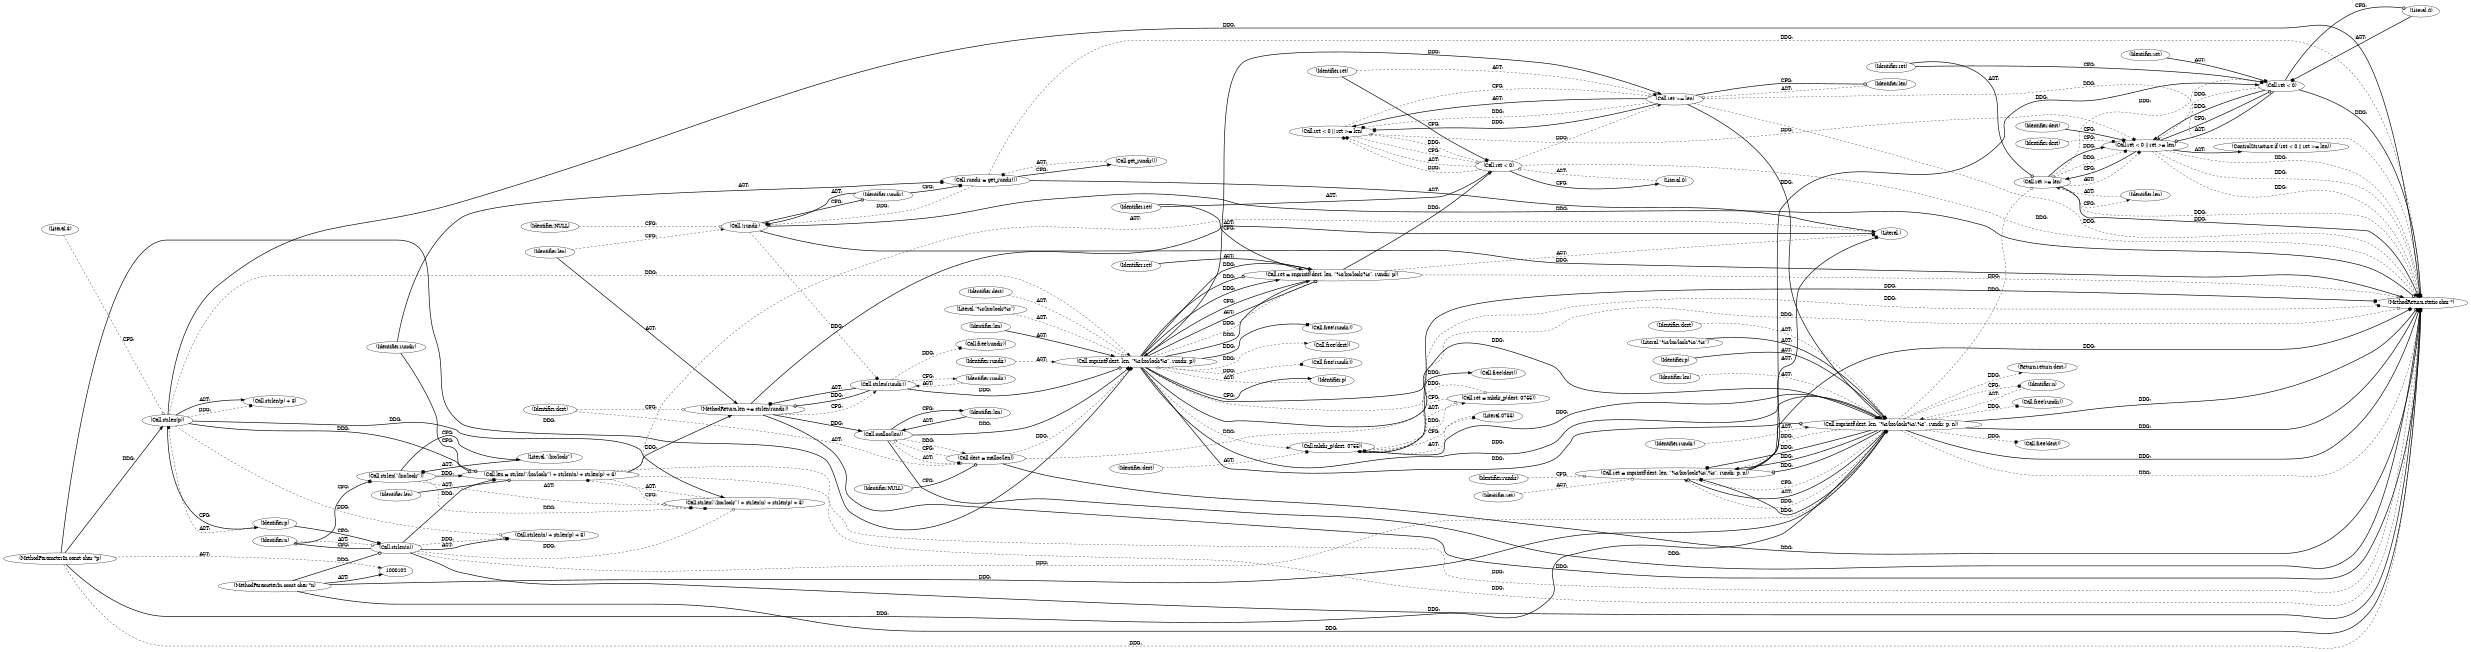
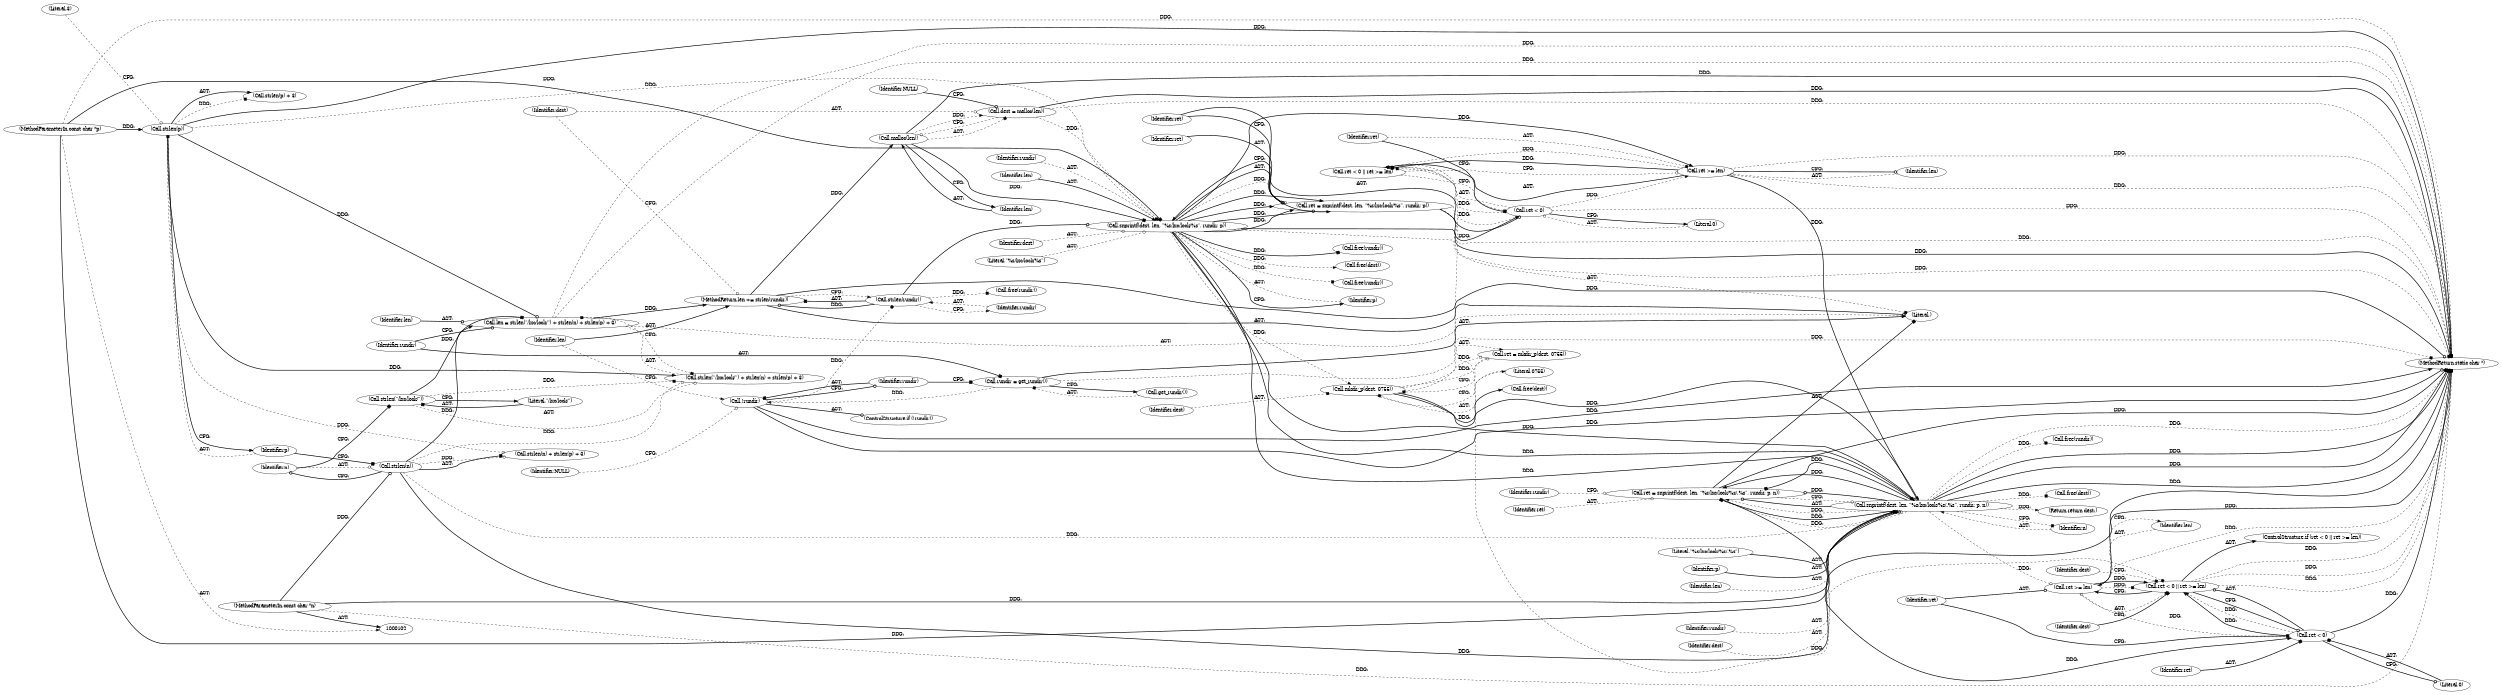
node "(ControlStructure,if (!rundir))": added
edge "(Call,mkdir_p(dest, 0755))" -> "(Literal,0755)": arrowhead box -> normal
edge "(MethodParameterIn,const char *n)" -> "(MethodReturn,static char *)": style bold -> dashed
